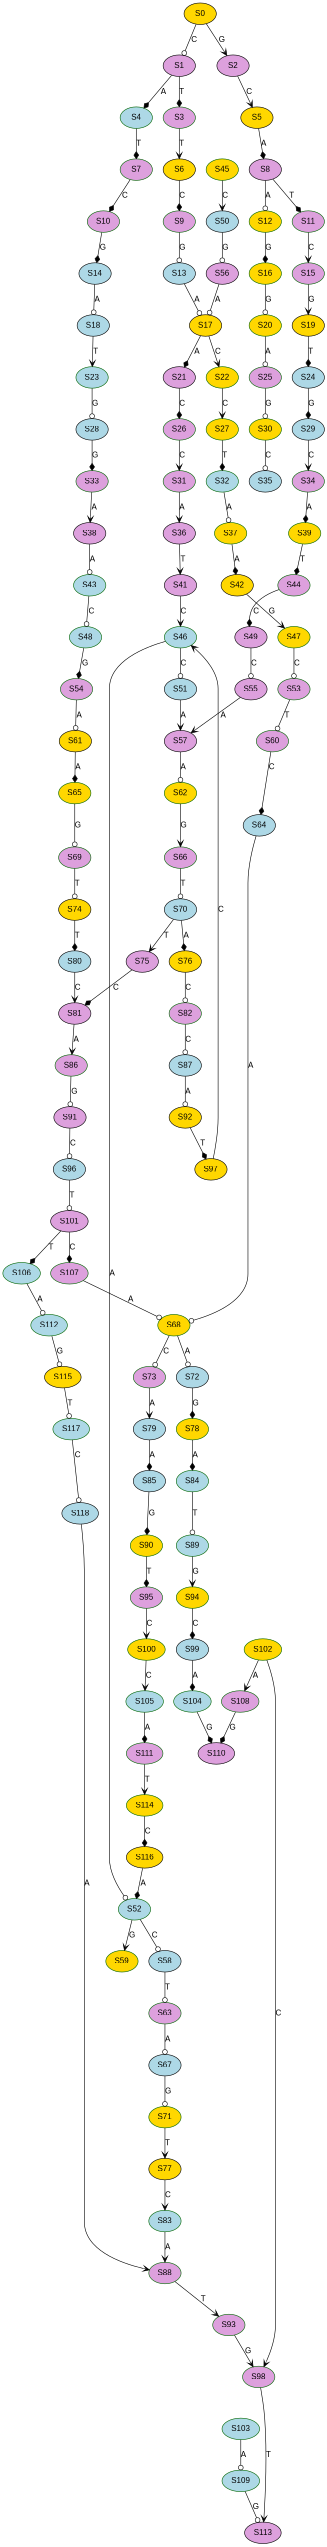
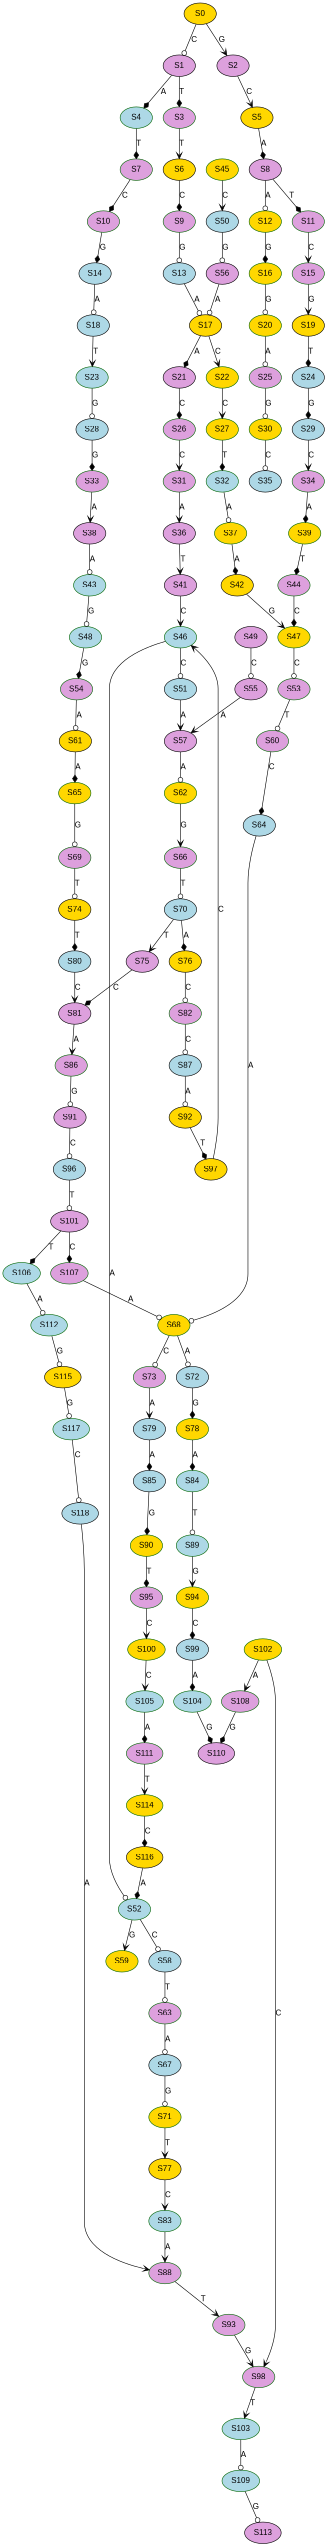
edge "S44" -> "S49": now "S44" -> "S47"
edge "S43" -> "S48": label "C" -> "G"
edge "S115" -> "S117": label "T" -> "G"
edge "S98" -> "S113": now "S98" -> "S103"
